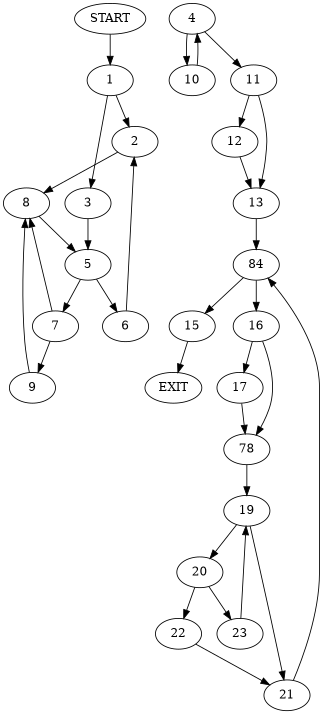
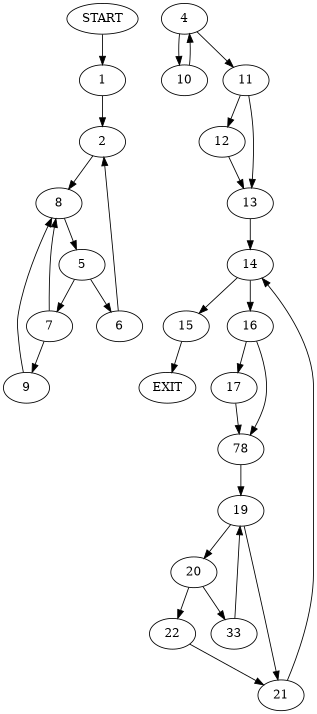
node "3": removed
node "84": label "84" -> "14"
node "23": label "23" -> "33"
